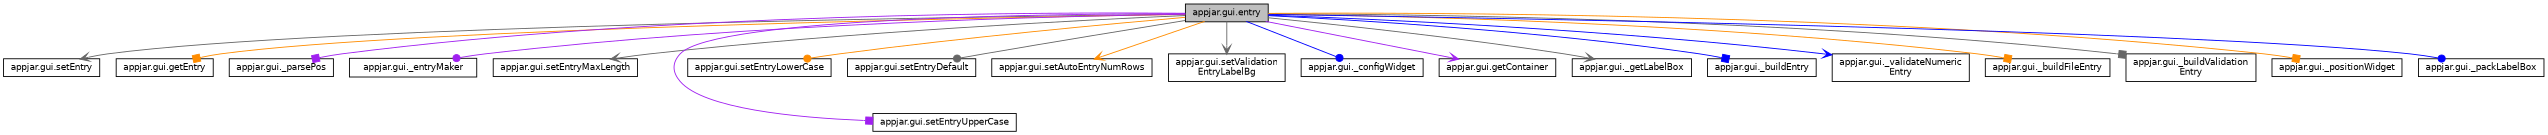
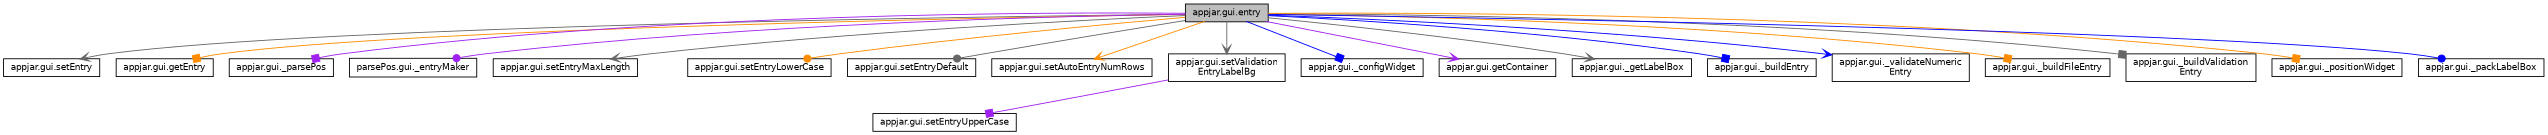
edge "appjar.gui.entry" -> "appjar.gui._configWidget": arrowhead dot -> box
edge "appjar.gui.entry" -> "appjar.gui.setEntryUpperCase": now "appjar.gui.setValidation EntryLabelBg" -> "appjar.gui.setEntryUpperCase"
node "appjar.gui._entryMaker": label "appjar.gui._entryMaker" -> "parsePos.gui._entryMaker"
